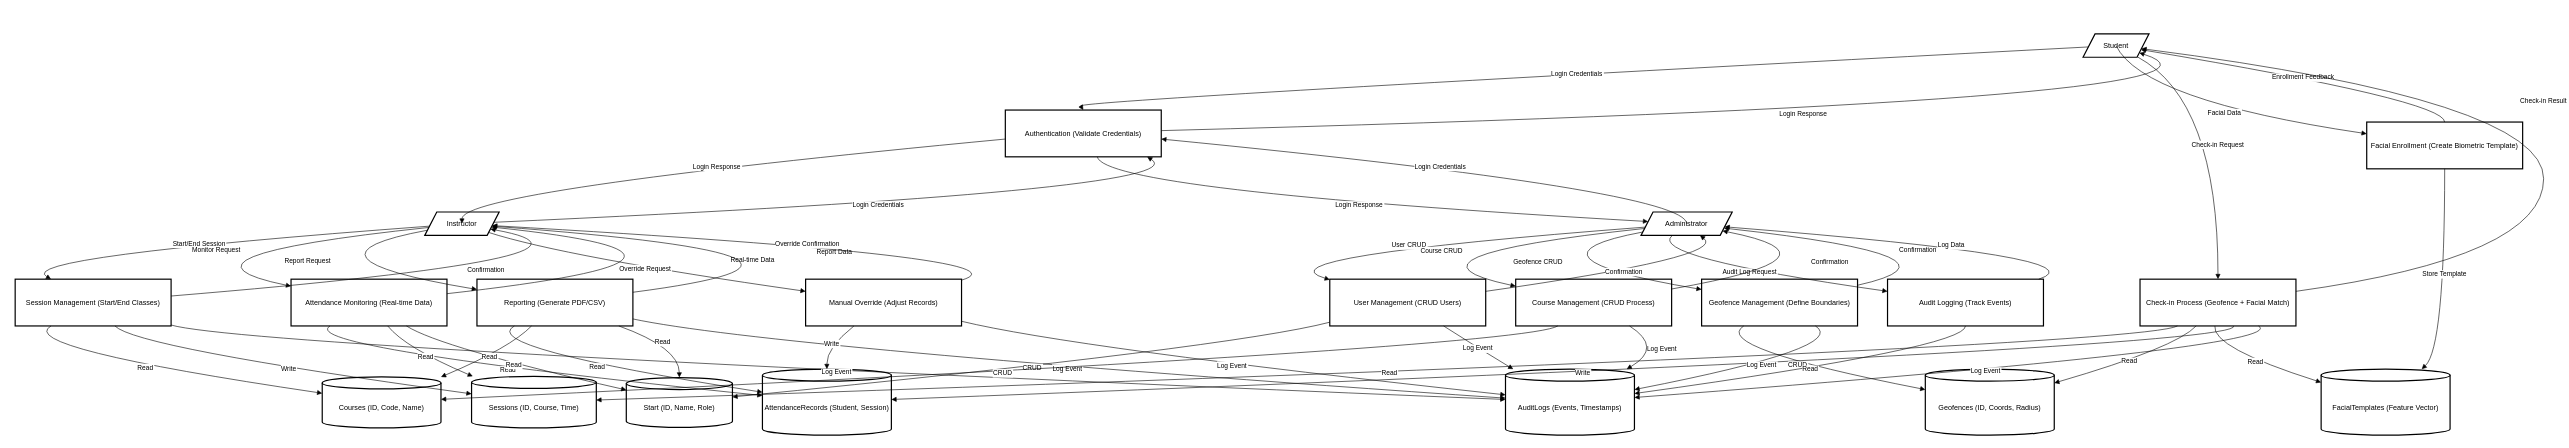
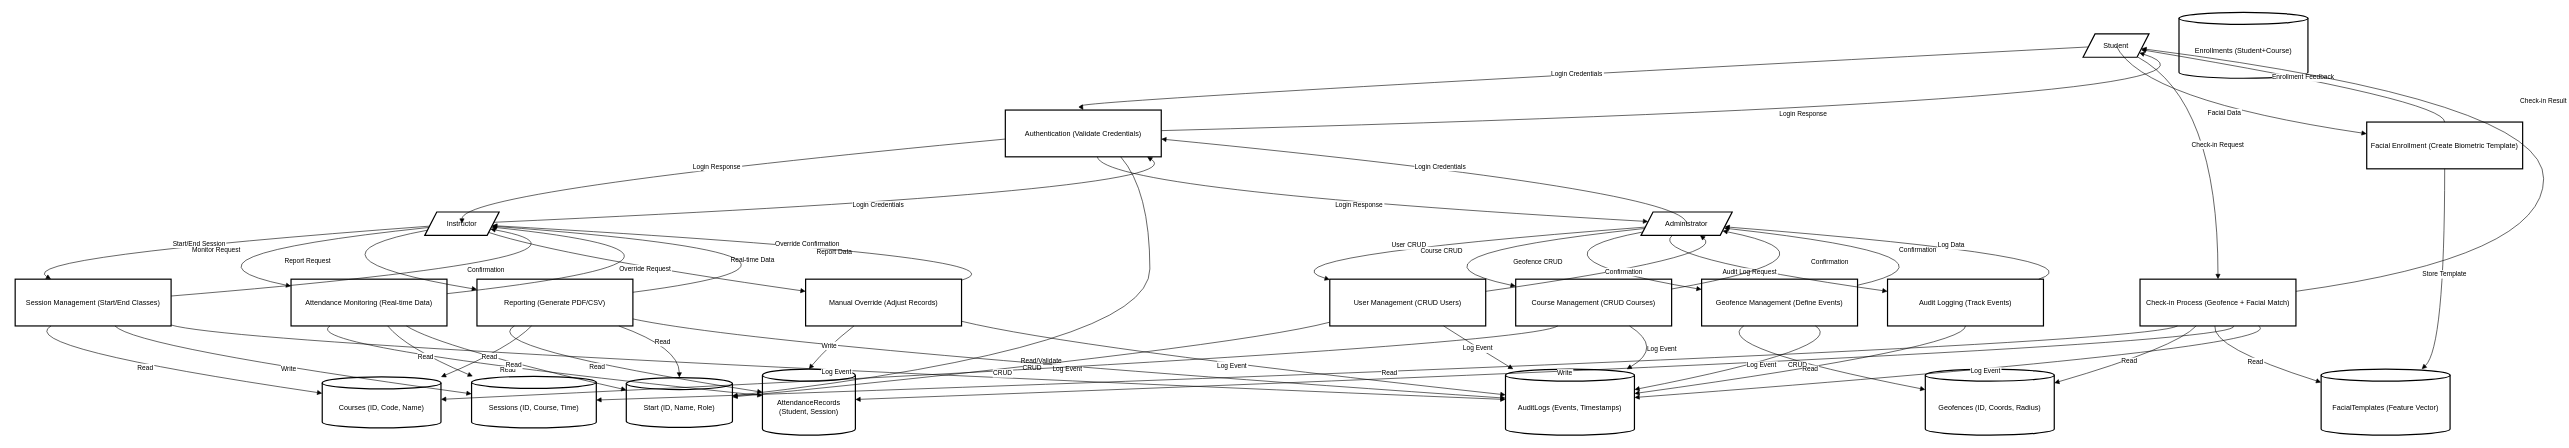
node "Enrollments (Student+Course)": added
node "Course Management (CRUD Process)": label "Course Management (CRUD Process)" -> "Course Management (CRUD Courses)"
node "Geofence Management (Define Boundaries)": label "Geofence Management (Define Boundaries)" -> "Geofence Management (Define Events)"
edge "Authentication (Validate Credentials)" -> "Start (ID, Name, Role)": added, label "Read/Validate"
node "AttendanceRecords (Student, Session)": size 129x66 -> 93x66
